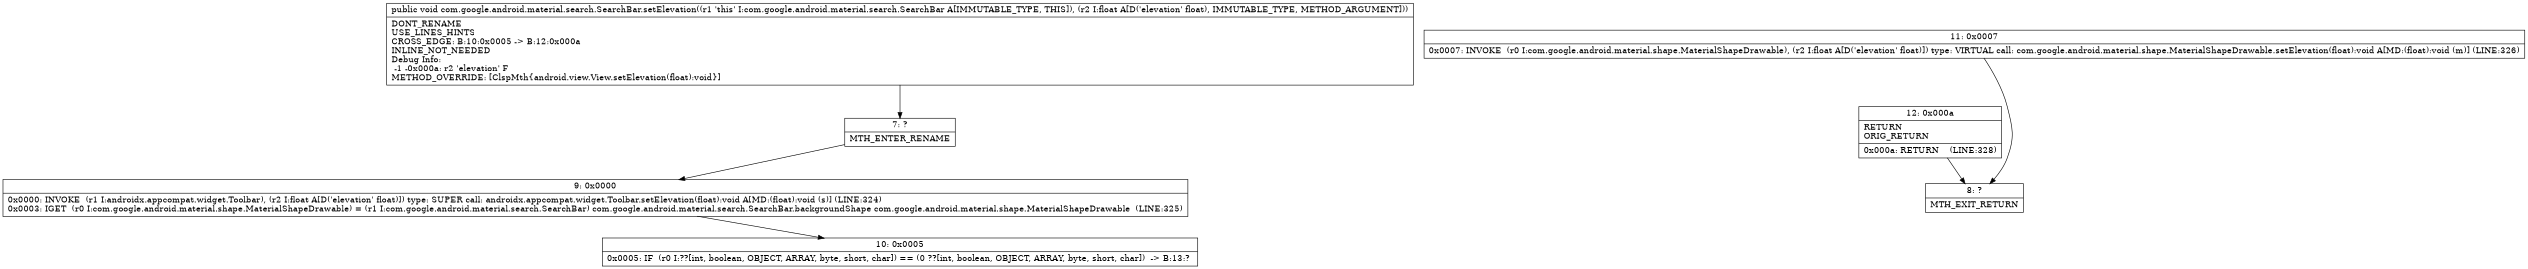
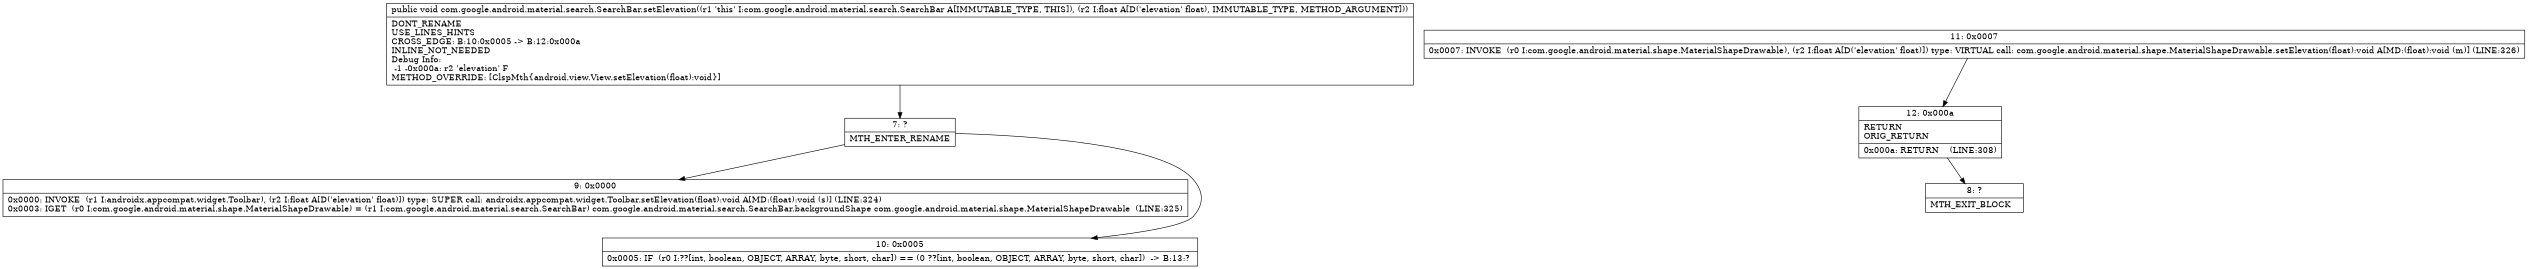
edge "11: 0x0007" -> "8: ?": now "11: 0x0007" -> "12: 0x000a"
node "12: 0x000a": text "0x000a: RETURN    (LINE:328)" -> "0x000a: RETURN    (LINE:308)"
node "8: ?": text "MTH_EXIT_RETURN" -> "MTH_EXIT_BLOCK"
edge "9: 0x0000" -> "10: 0x0005": now "7: ?" -> "10: 0x0005"
